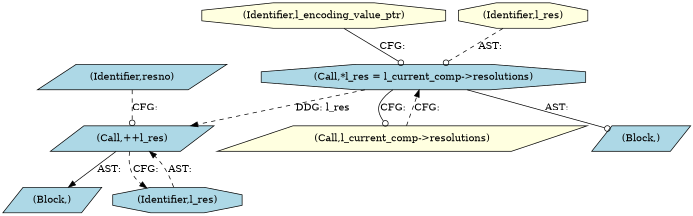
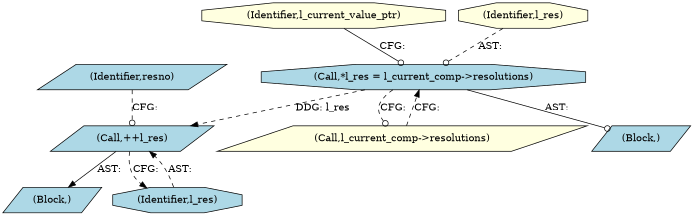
node "(Identifier,l_encoding_value_ptr)": label "(Identifier,l_encoding_value_ptr)" -> "(Identifier,l_current_value_ptr)"
edge "(Call,*l_res = l_current_comp->resolutions)" -> "(Call,l_current_comp->resolutions)": style solid -> dashed
